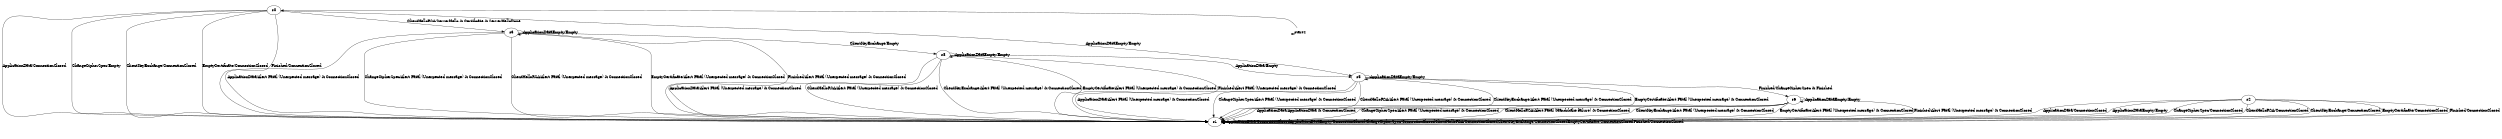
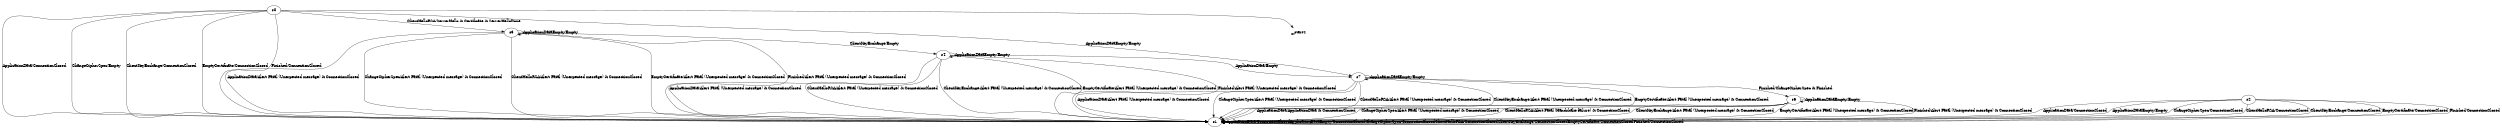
edge "__start4" -> "s0": reversed
node "s8": label "s8" -> "s4"
node "s5": label "s5" -> "s7"
